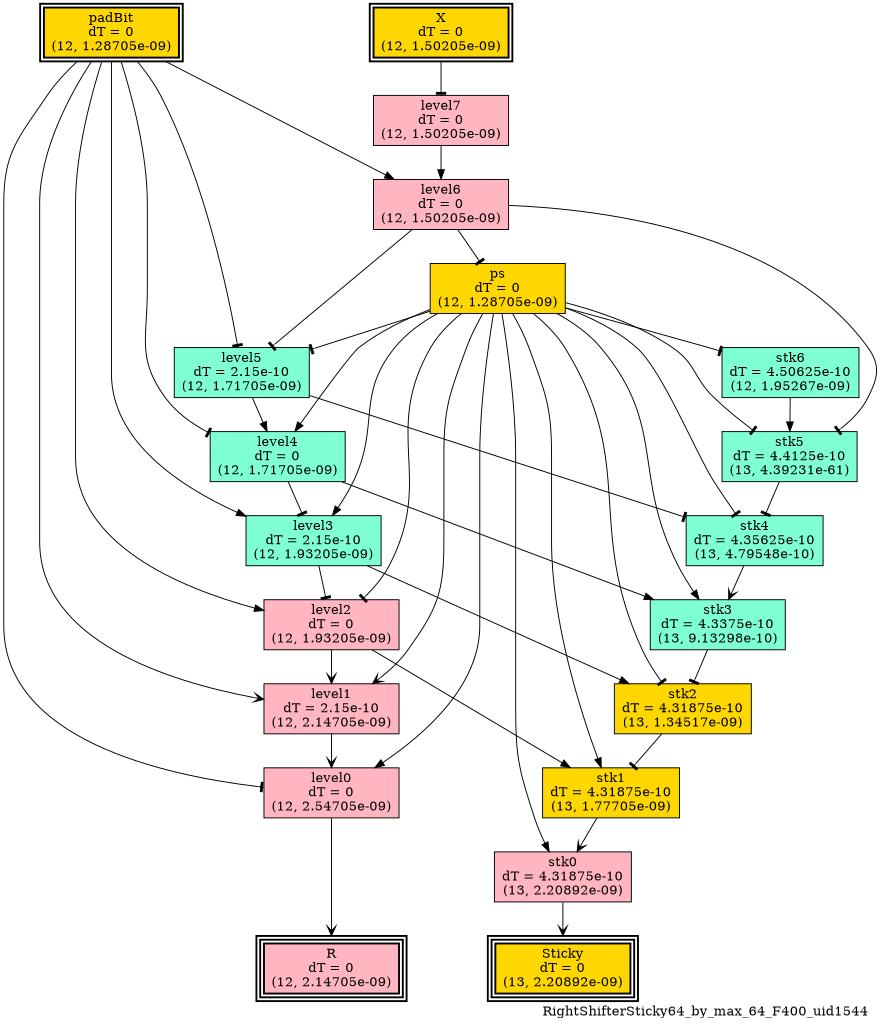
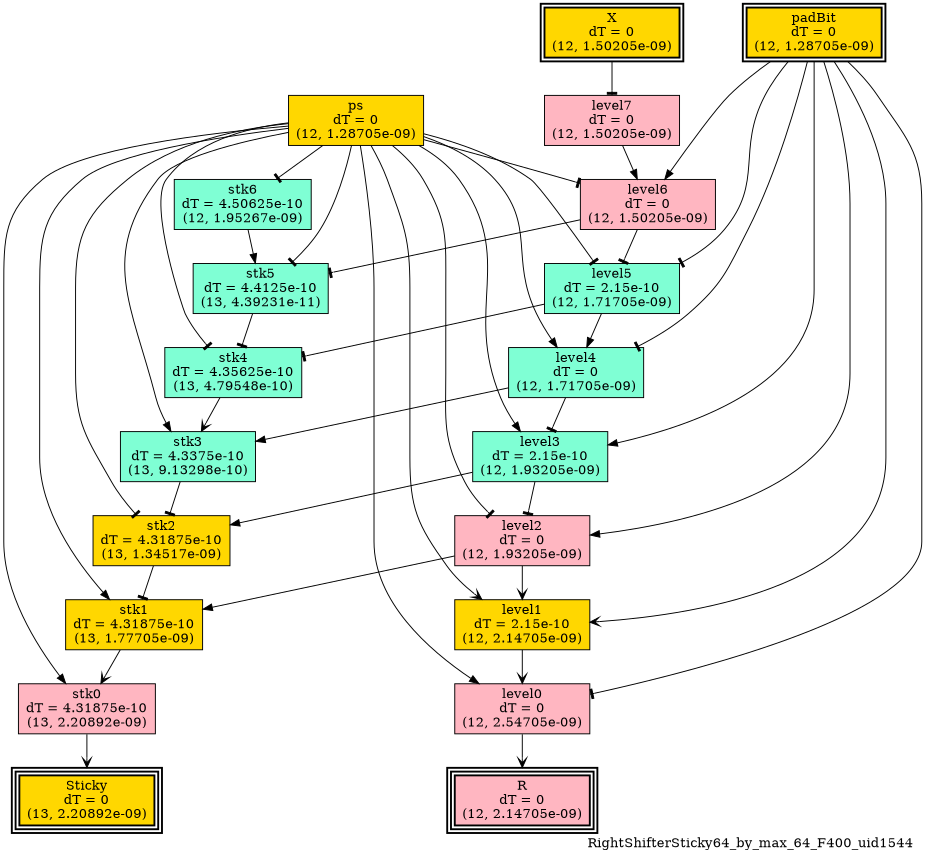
edge "level6 dT = 0 (12, 1.50205e-09)" -> "ps dT = 0 (12, 1.28705e-09)": reversed
node "stk5 dT = 4.4125e-10 (13, 4.39231e-61)": label "stk5 dT = 4.4125e-10 (13, 4.39231e-61)" -> "stk5 dT = 4.4125e-10 (13, 4.39231e-11)"
node "level1 dT = 2.15e-10 (12, 2.14705e-09)": fillcolor lightpink -> gold
